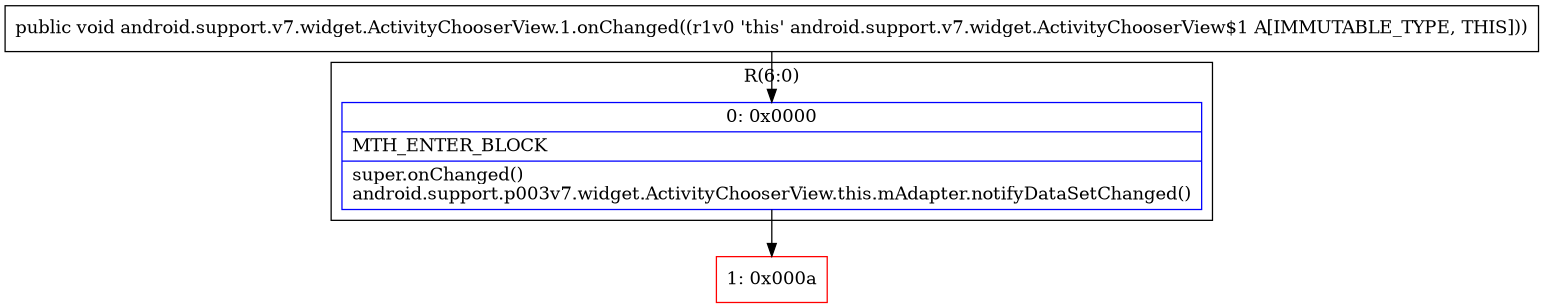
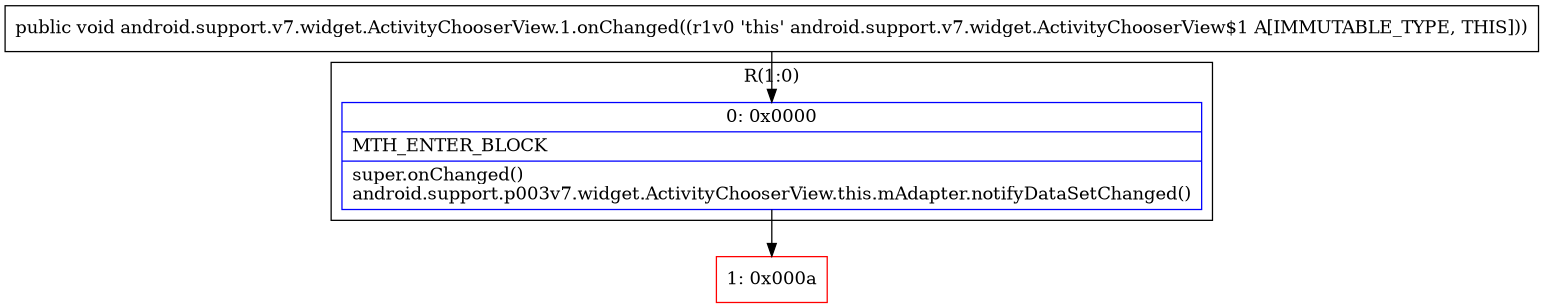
cluster "R(6:0)": label "R(6:0)" -> "R(1:0)"
